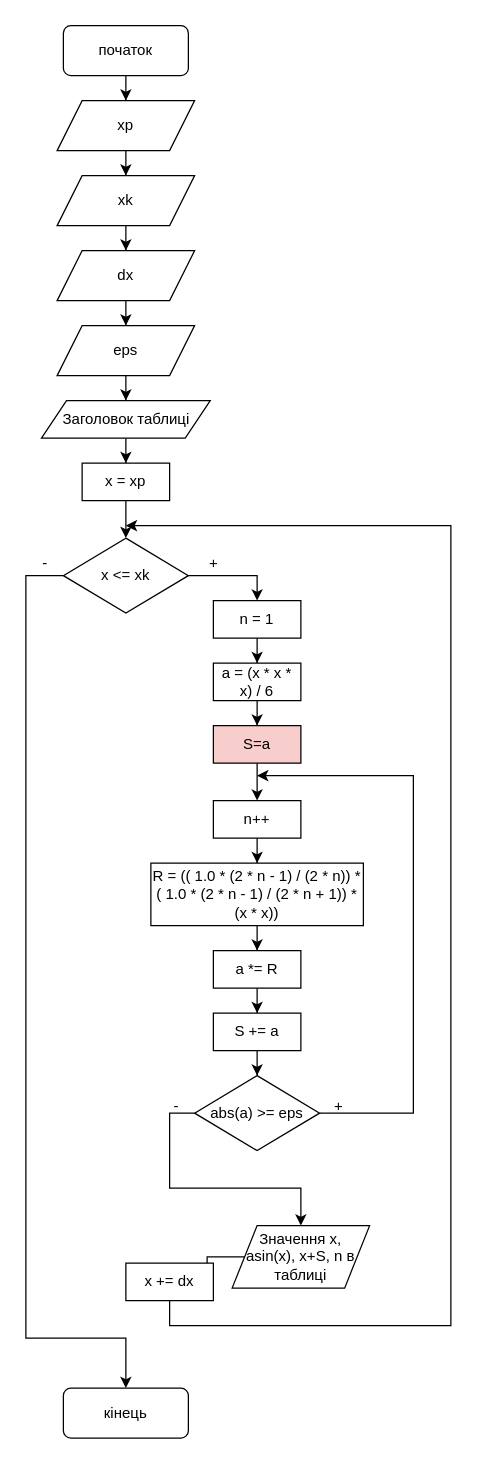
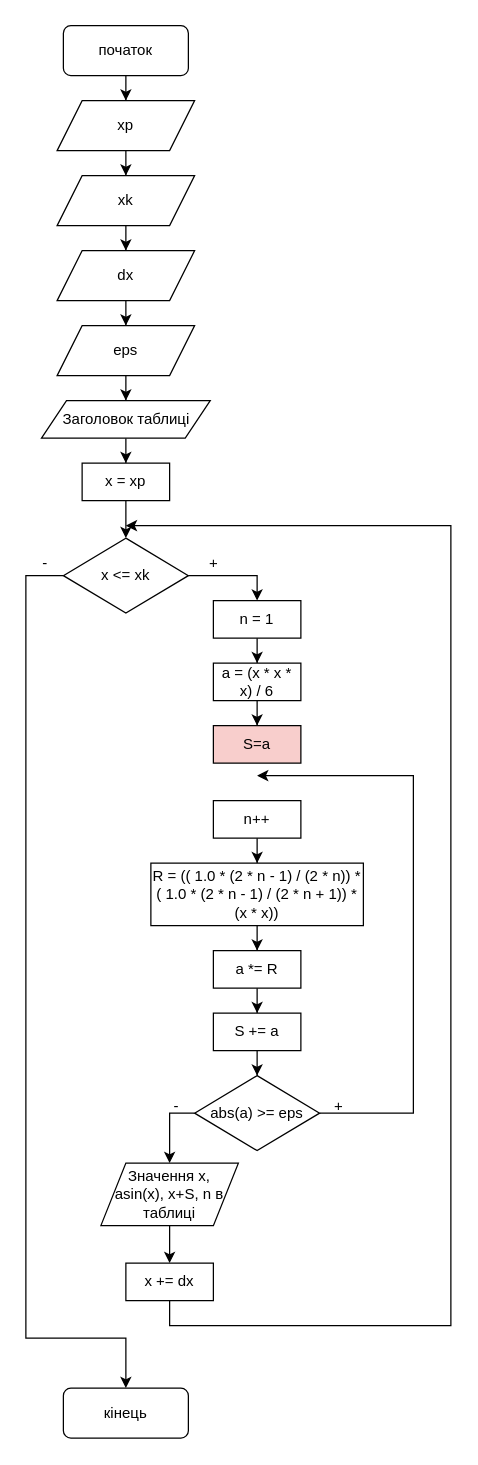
edge "S=a" -> "n++": removed
node "Значення x, asin(x), x+S, n в таблиці": moved (301, 1257) -> (169, 1194)
